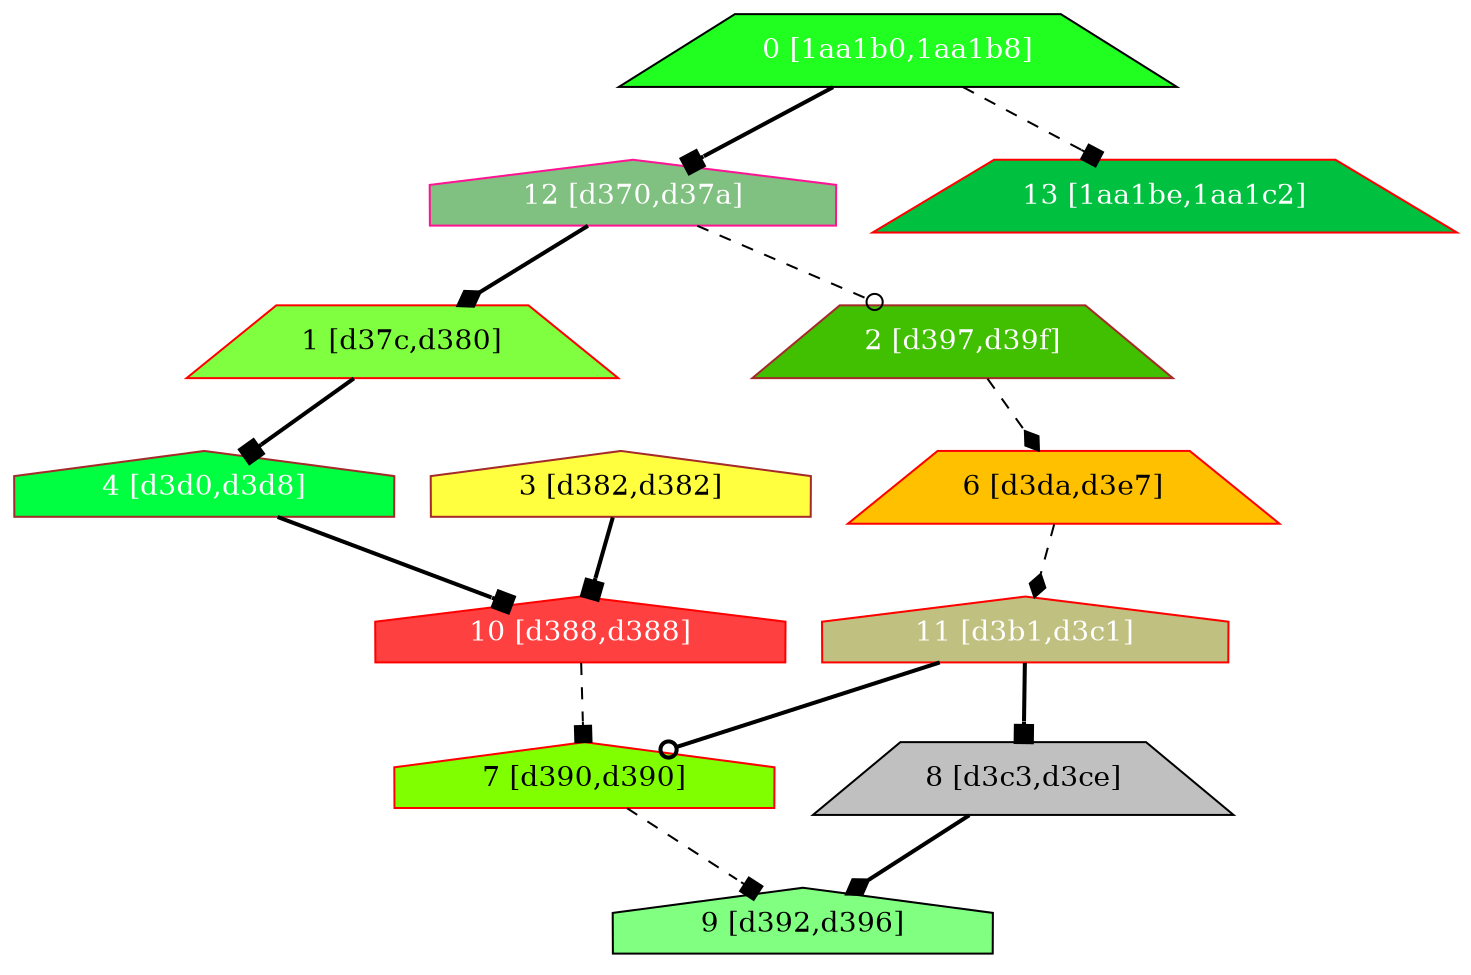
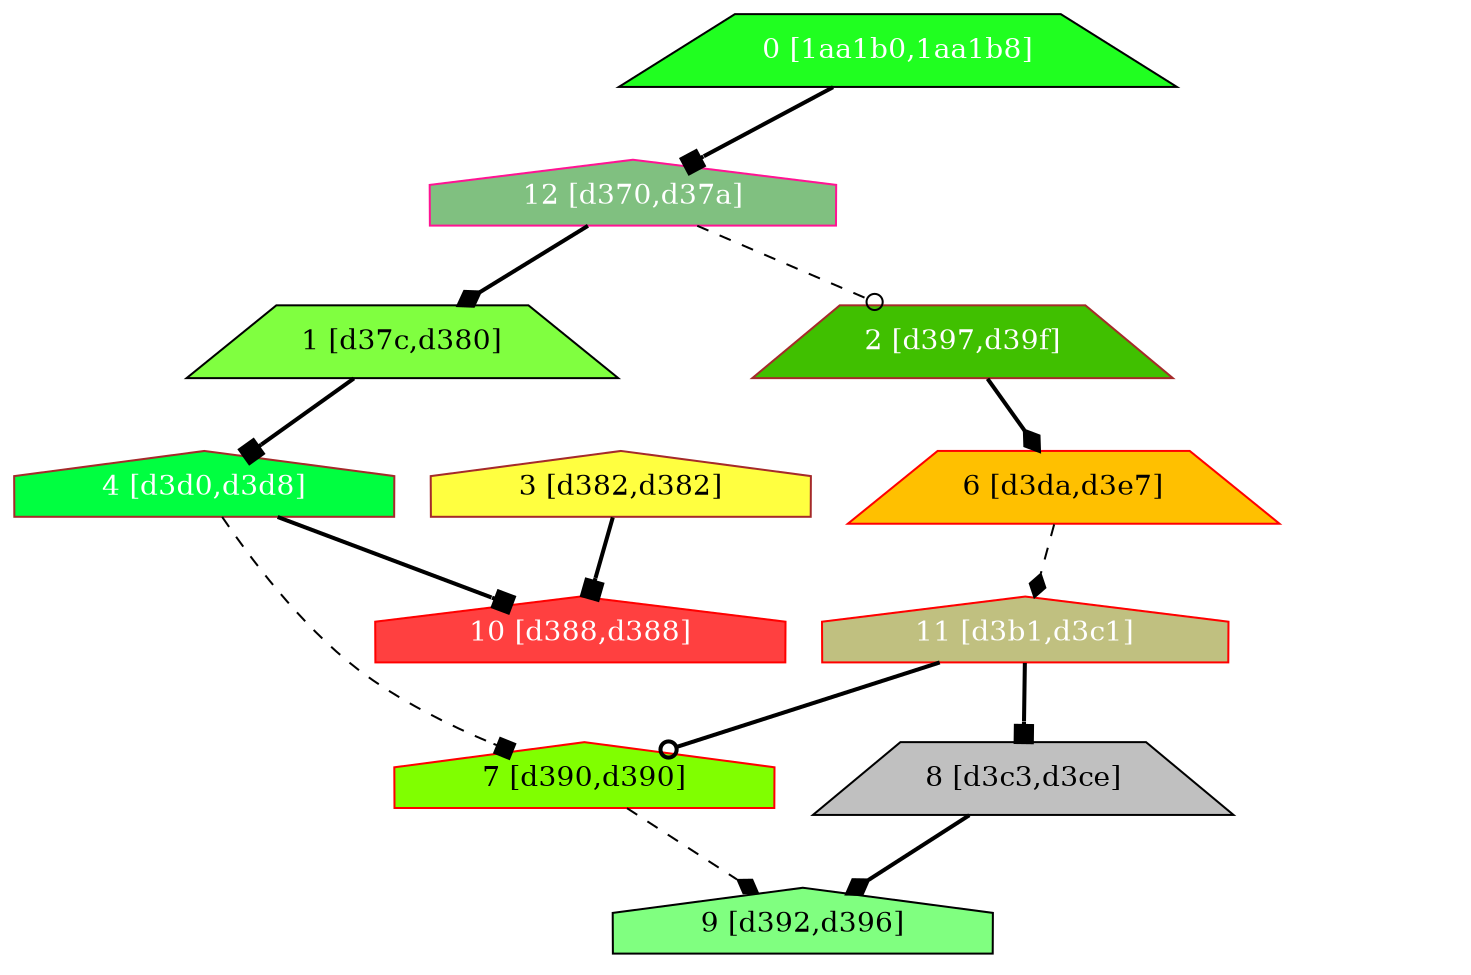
node "13 [1aa1be,1aa1c2]": removed
node "1 [d37c,d380]": color red -> black
edge "2 [d397,d39f]" -> "6 [d3da,d3e7]": style dashed -> bold
edge "10 [d388,d388]" -> "7 [d390,d390]": now "4 [d3d0,d3d8]" -> "7 [d390,d390]"
edge "7 [d390,d390]" -> "9 [d392,d396]": arrowhead box -> diamond
